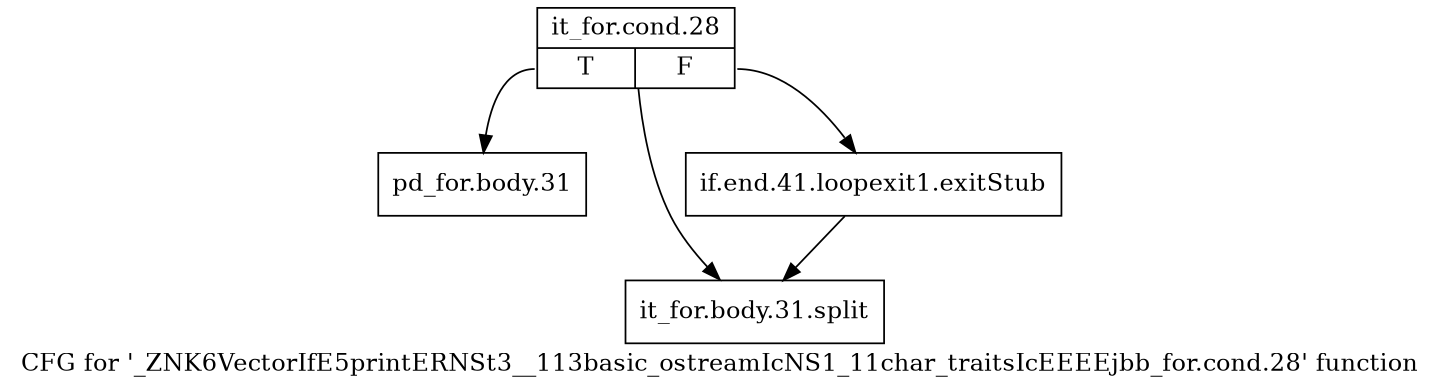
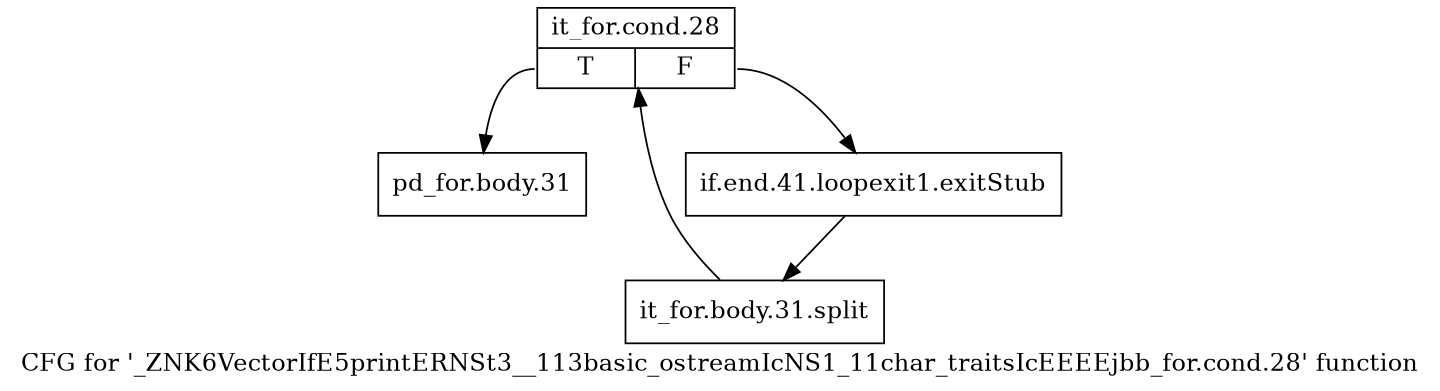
edge "it_for.cond.28" -> "it_for.body.31.split": reversed
